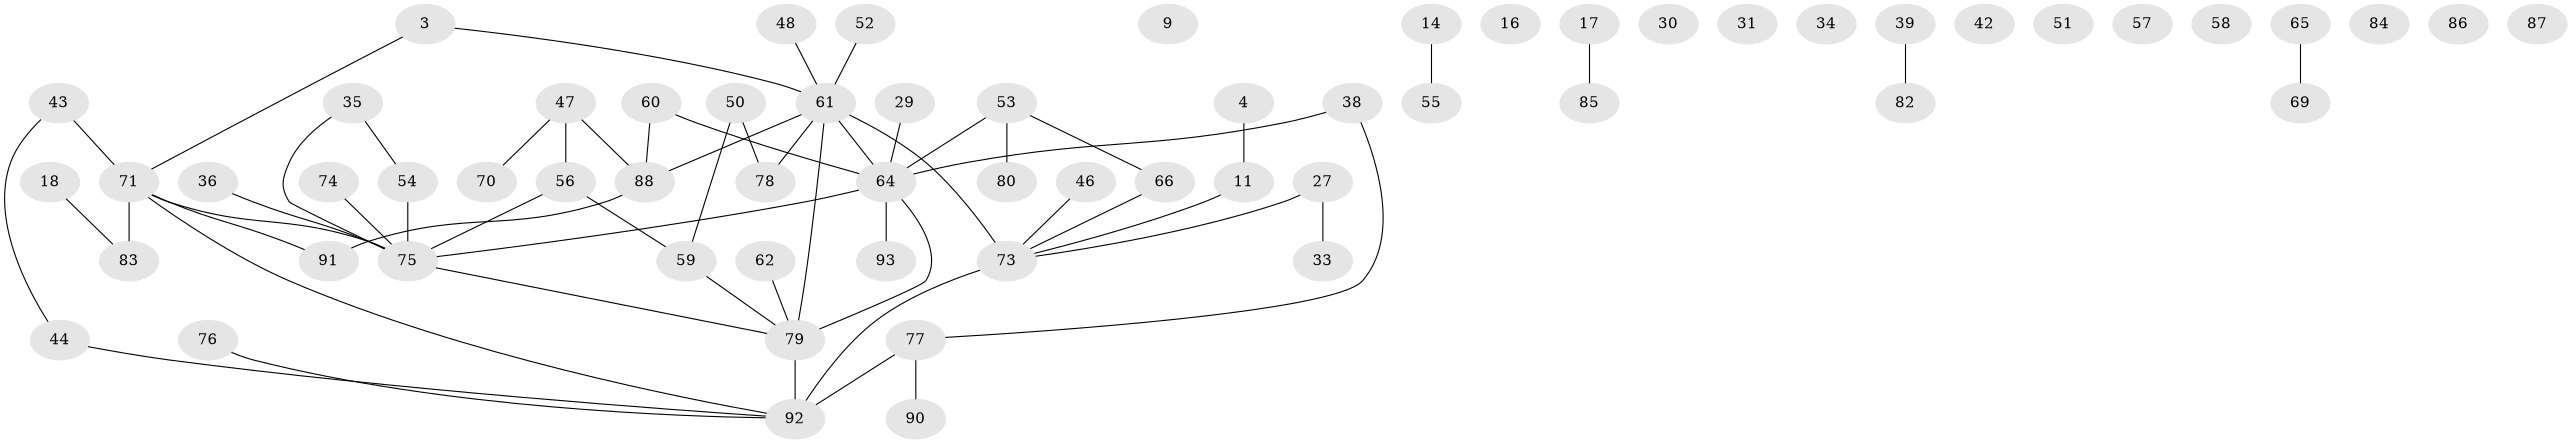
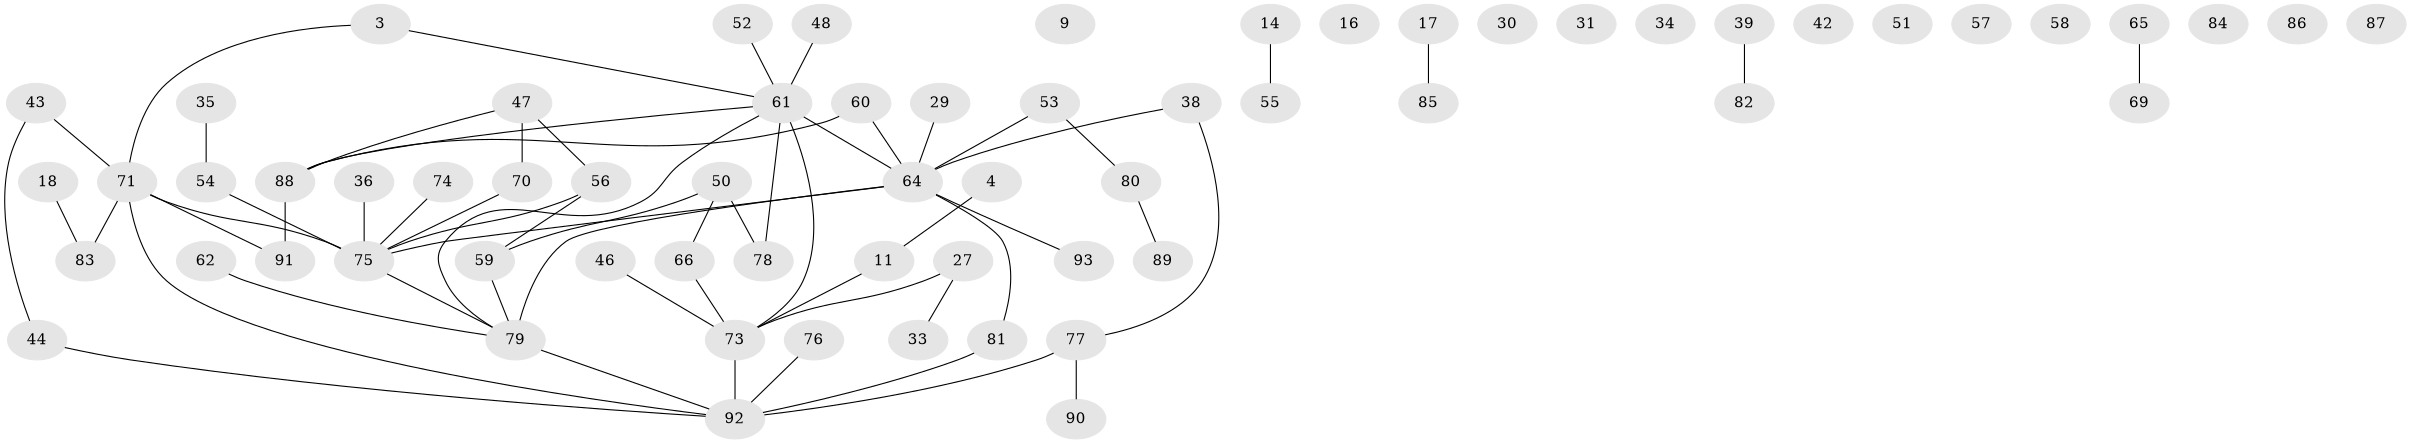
edge "53" -- "66": now "50" -- "66"
edge "35" -- "75": now "70" -- "75"
node "89": added
node "81": added
